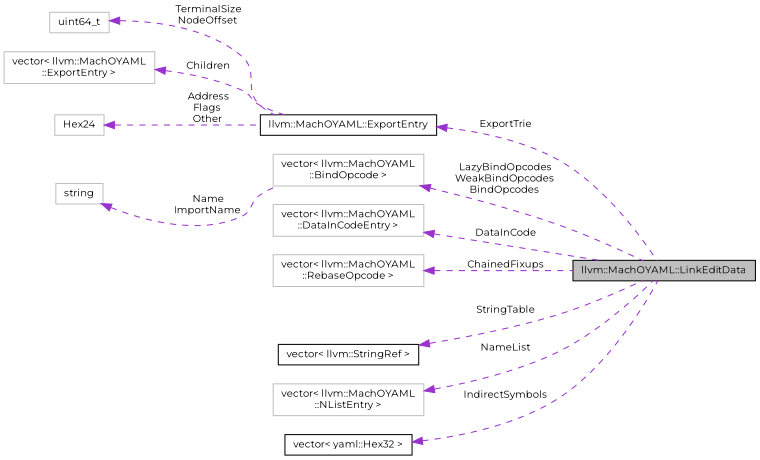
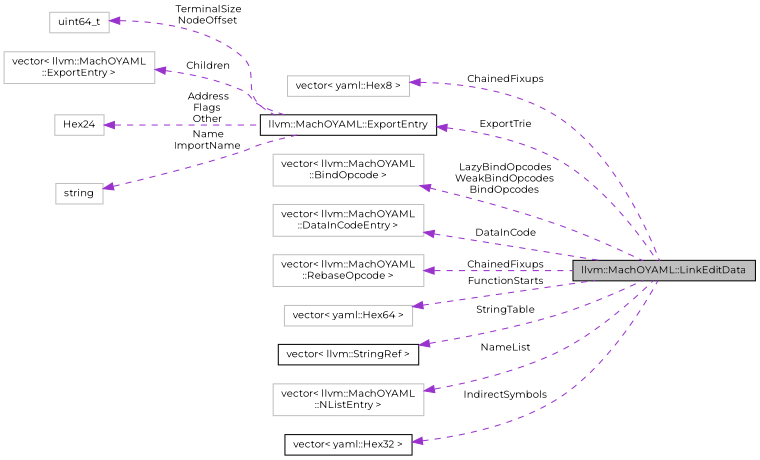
node "vector< yaml::Hex8 >": added
edge "vector< llvm::MachOYAML ::BindOpcode >" -> "string": now "llvm::MachOYAML::ExportEntry" -> "string"
node "vector< yaml::Hex64 >": added
